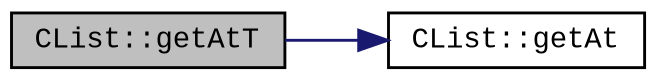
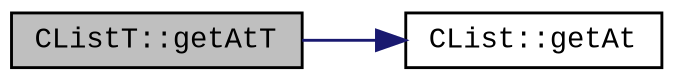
node "CList::getAtT": label "CList::getAtT" -> "CListT::getAtT"
